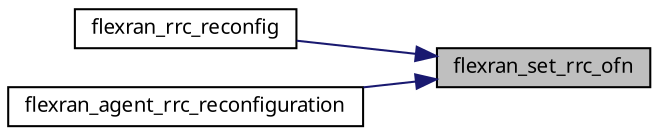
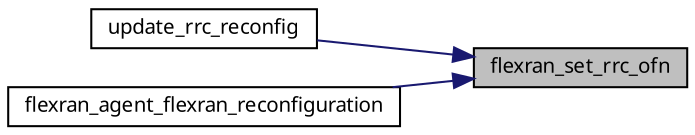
node "flexran_rrc_reconfig": label "flexran_rrc_reconfig" -> "update_rrc_reconfig"
node "flexran_agent_rrc_reconfiguration": label "flexran_agent_rrc_reconfiguration" -> "flexran_agent_flexran_reconfiguration"
